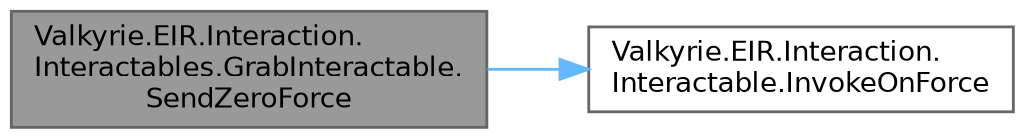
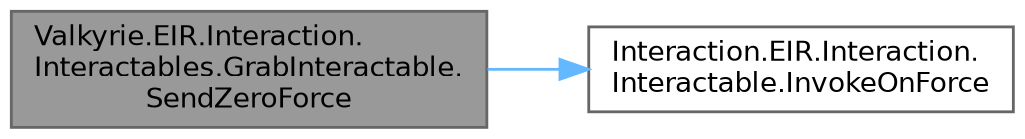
node "Valkyrie.EIR.Interaction. Interactable.InvokeOnForce": label "Valkyrie.EIR.Interaction. Interactable.InvokeOnForce" -> "Interaction.EIR.Interaction. Interactable.InvokeOnForce"
